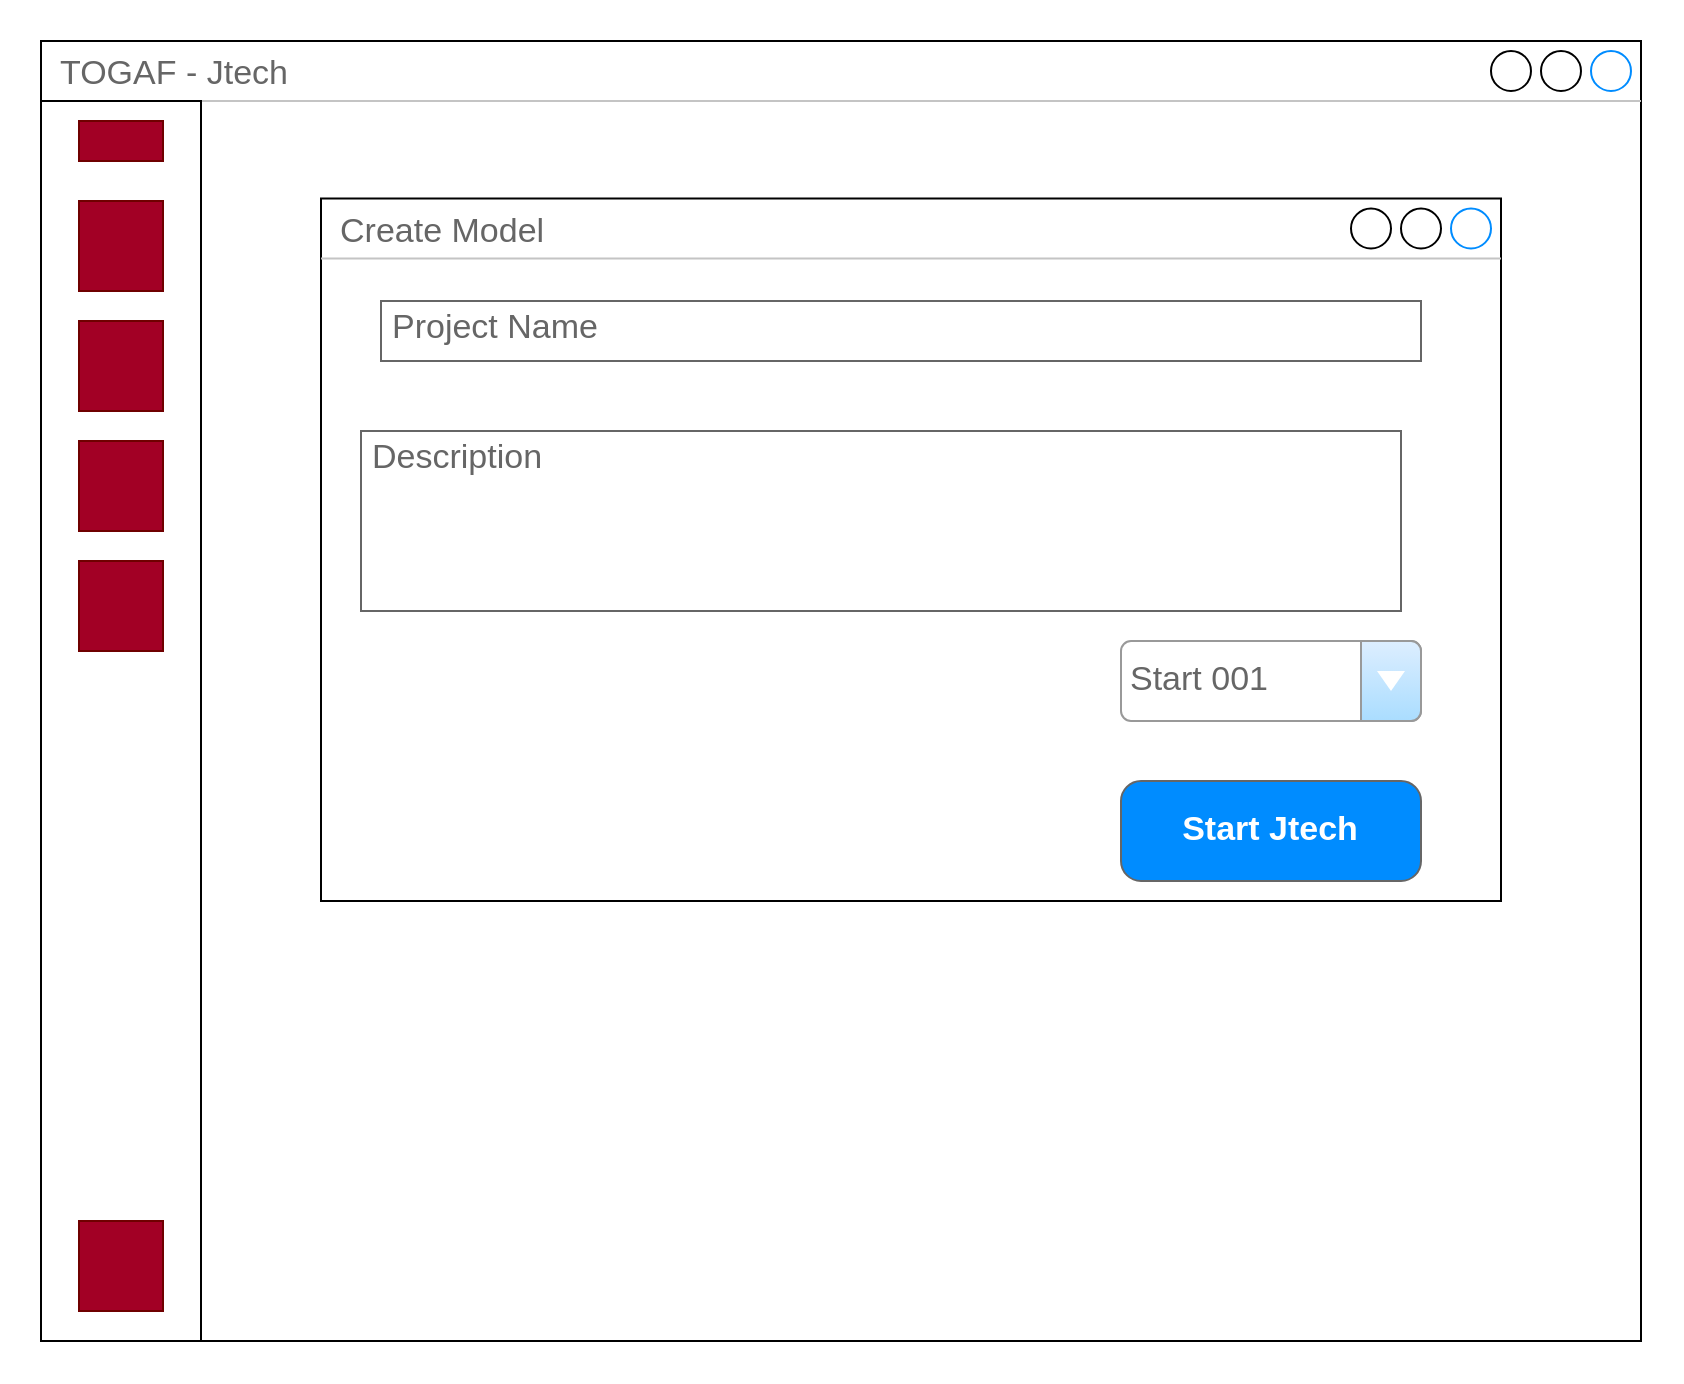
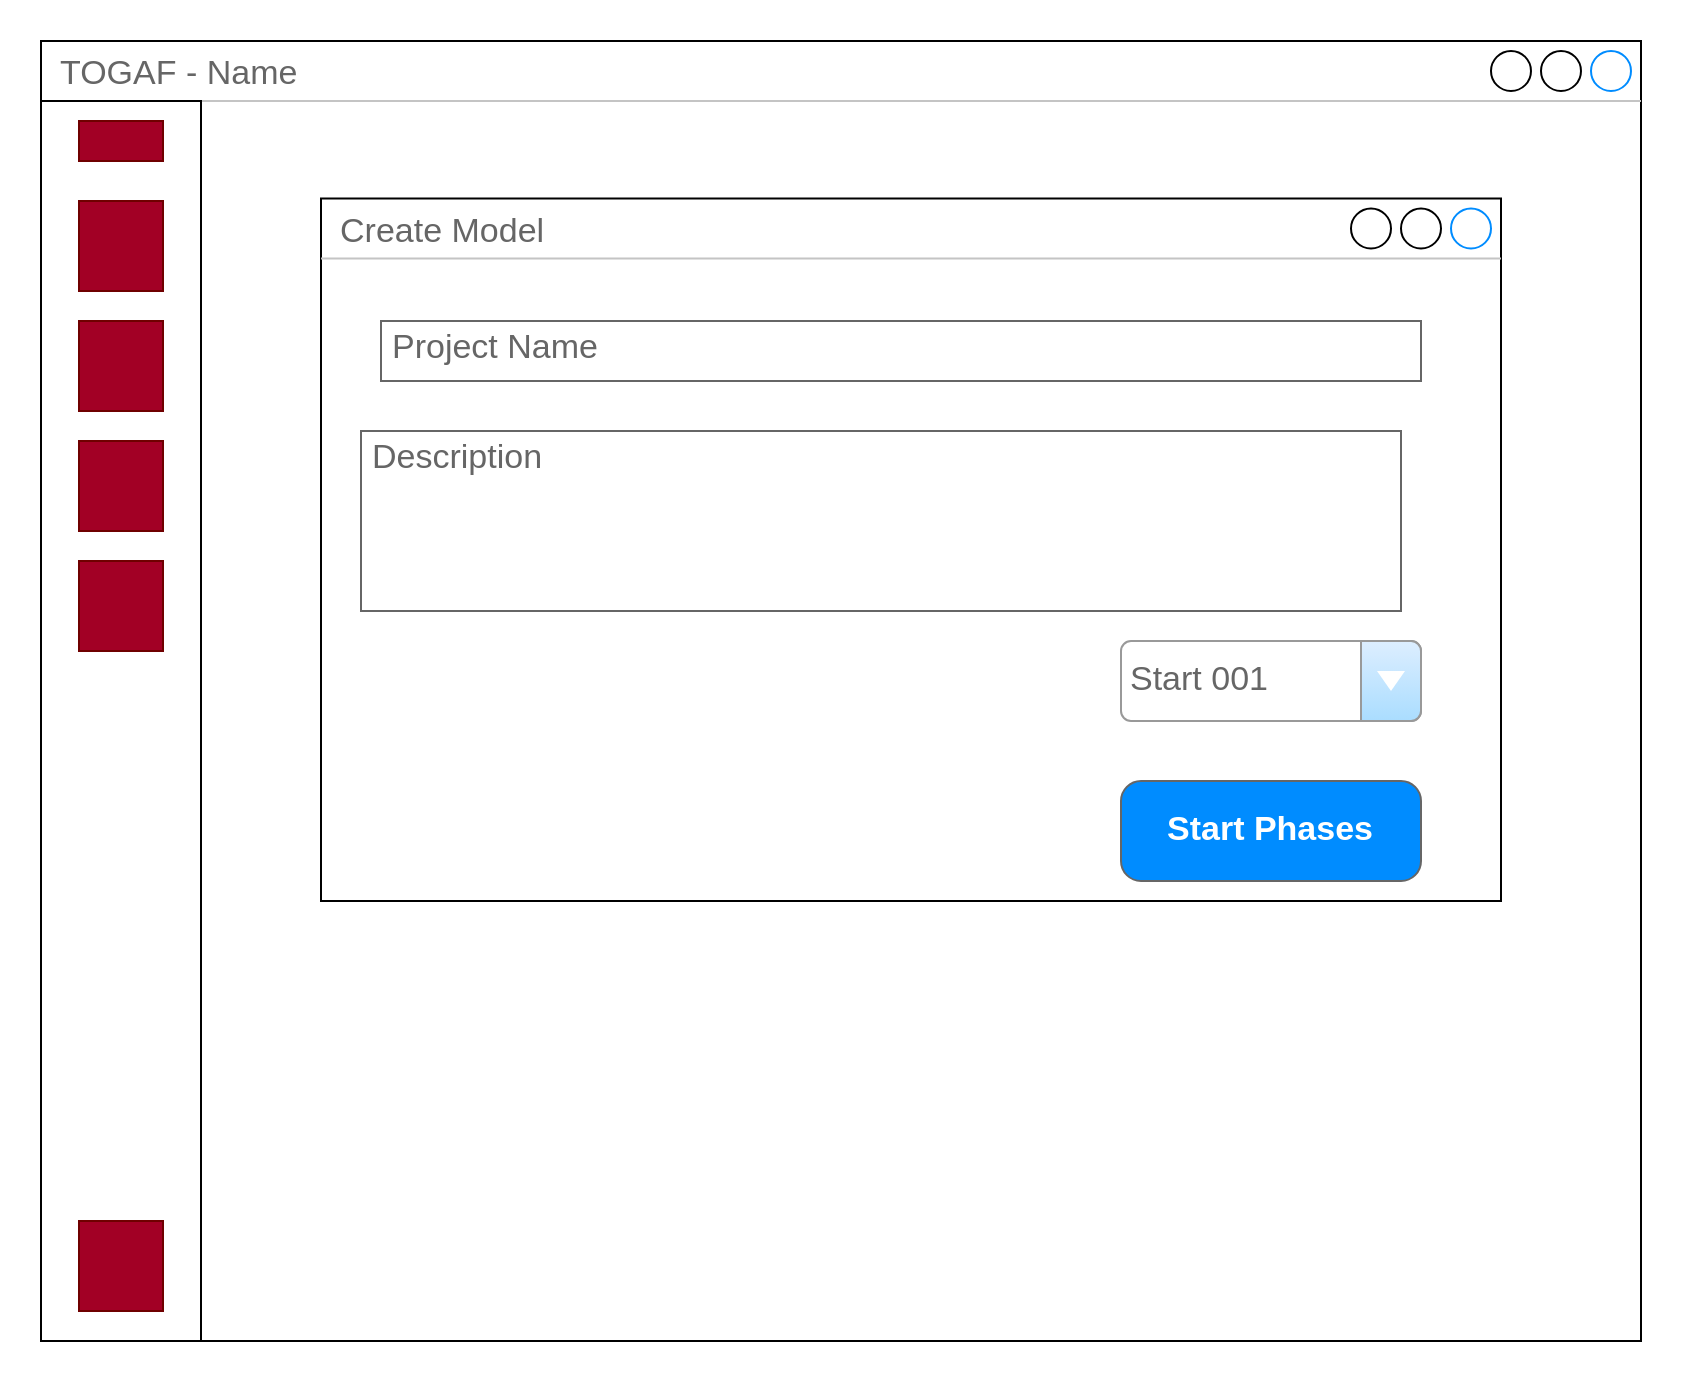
node "TOGAF - Jtech": label "TOGAF - Jtech" -> "TOGAF - Name"
node "Project Name": moved (901, 331) -> (901, 351)
node "Start Jtech": label "Start Jtech" -> "Start Phases"
